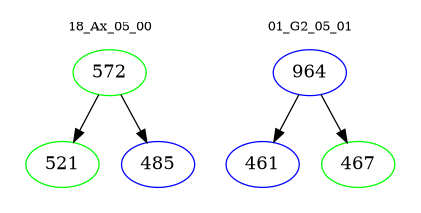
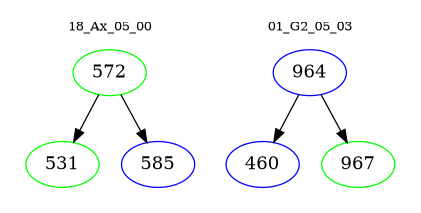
cluster "01_G2_05_01": label "01_G2_05_01" -> "01_G2_05_03"
node "521": label "521" -> "531"
node "485": label "485" -> "585"
node "461": label "461" -> "460"
node "467": label "467" -> "967"
